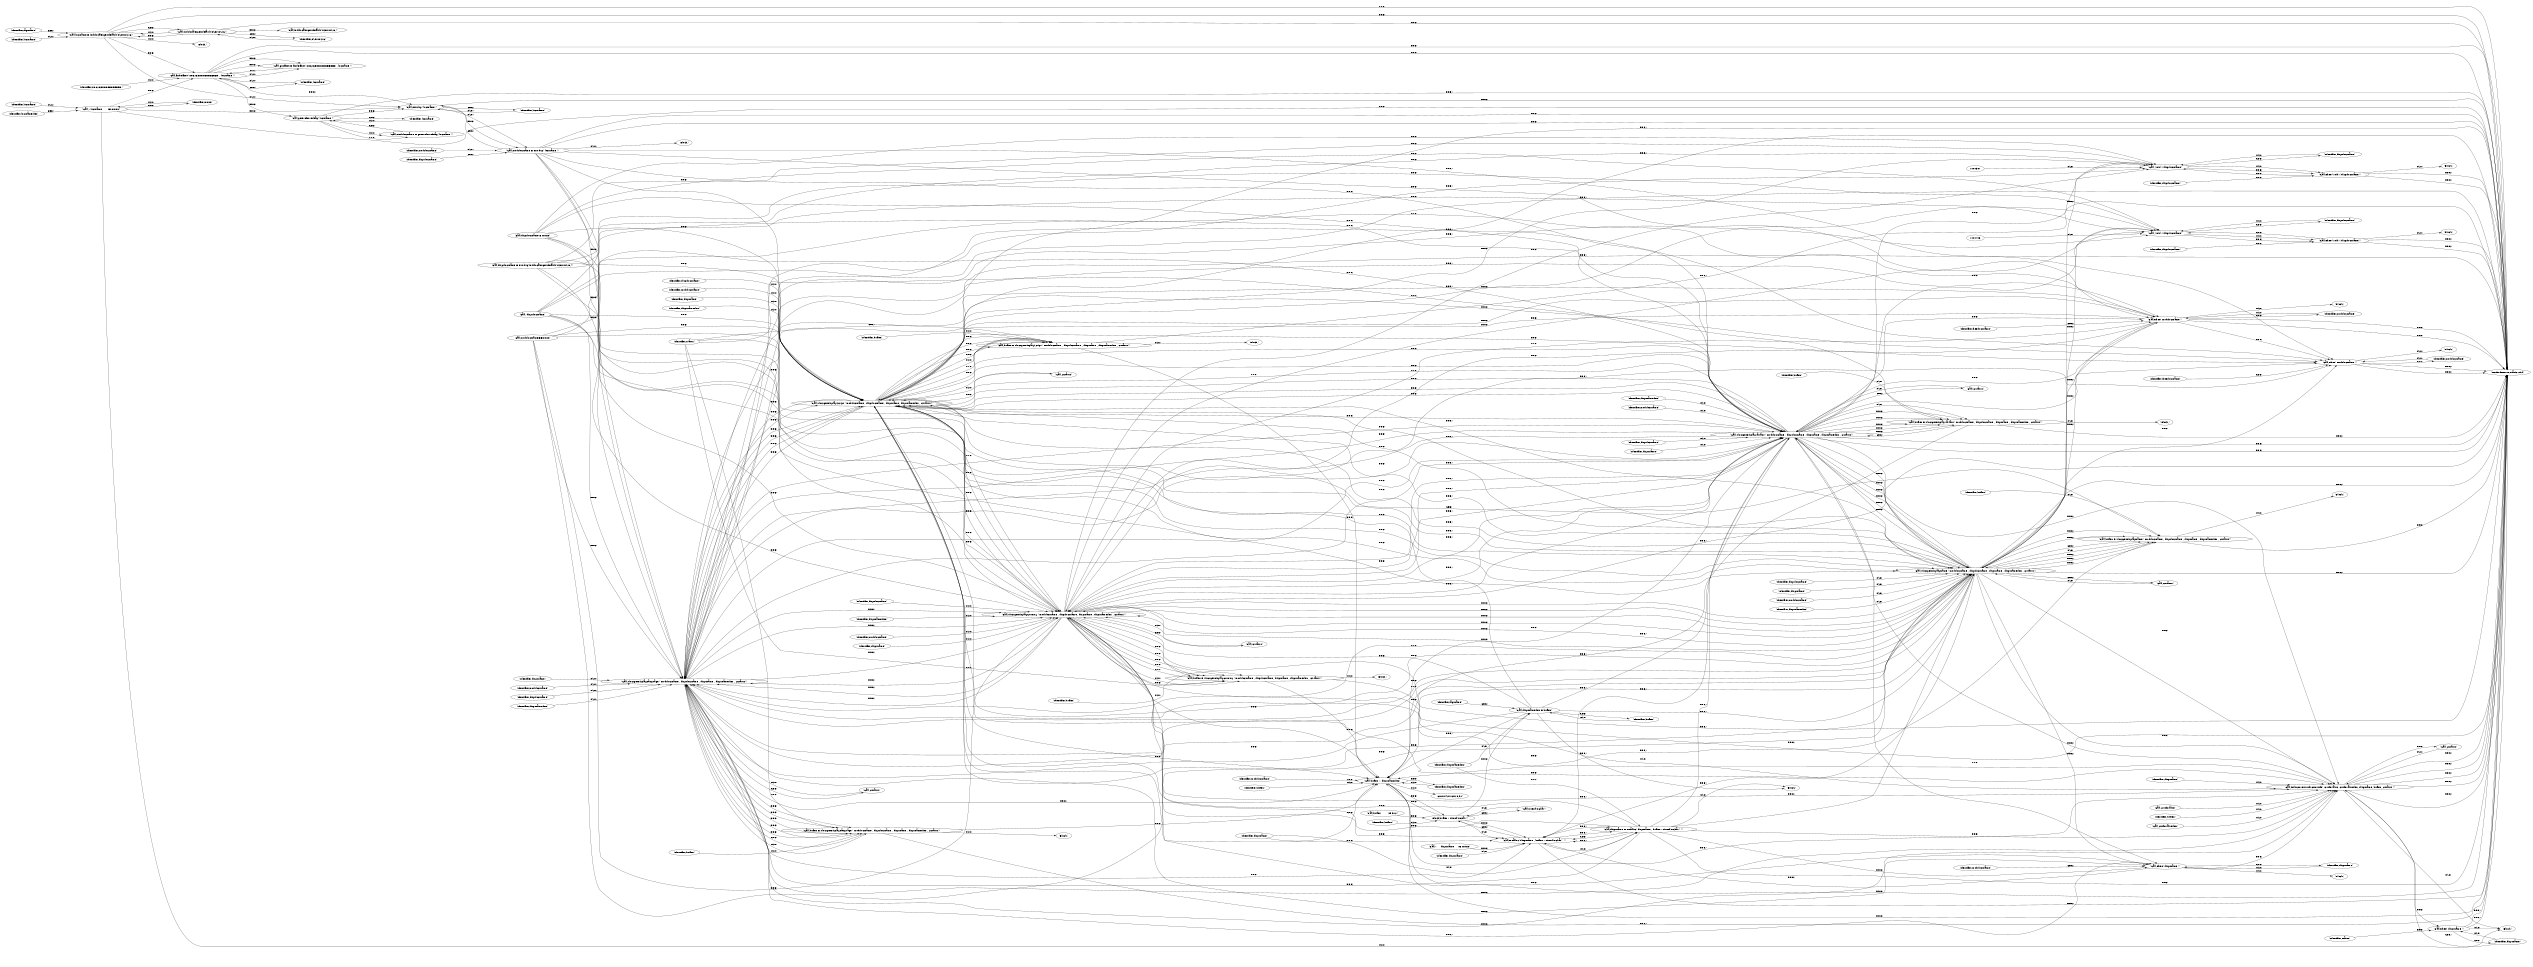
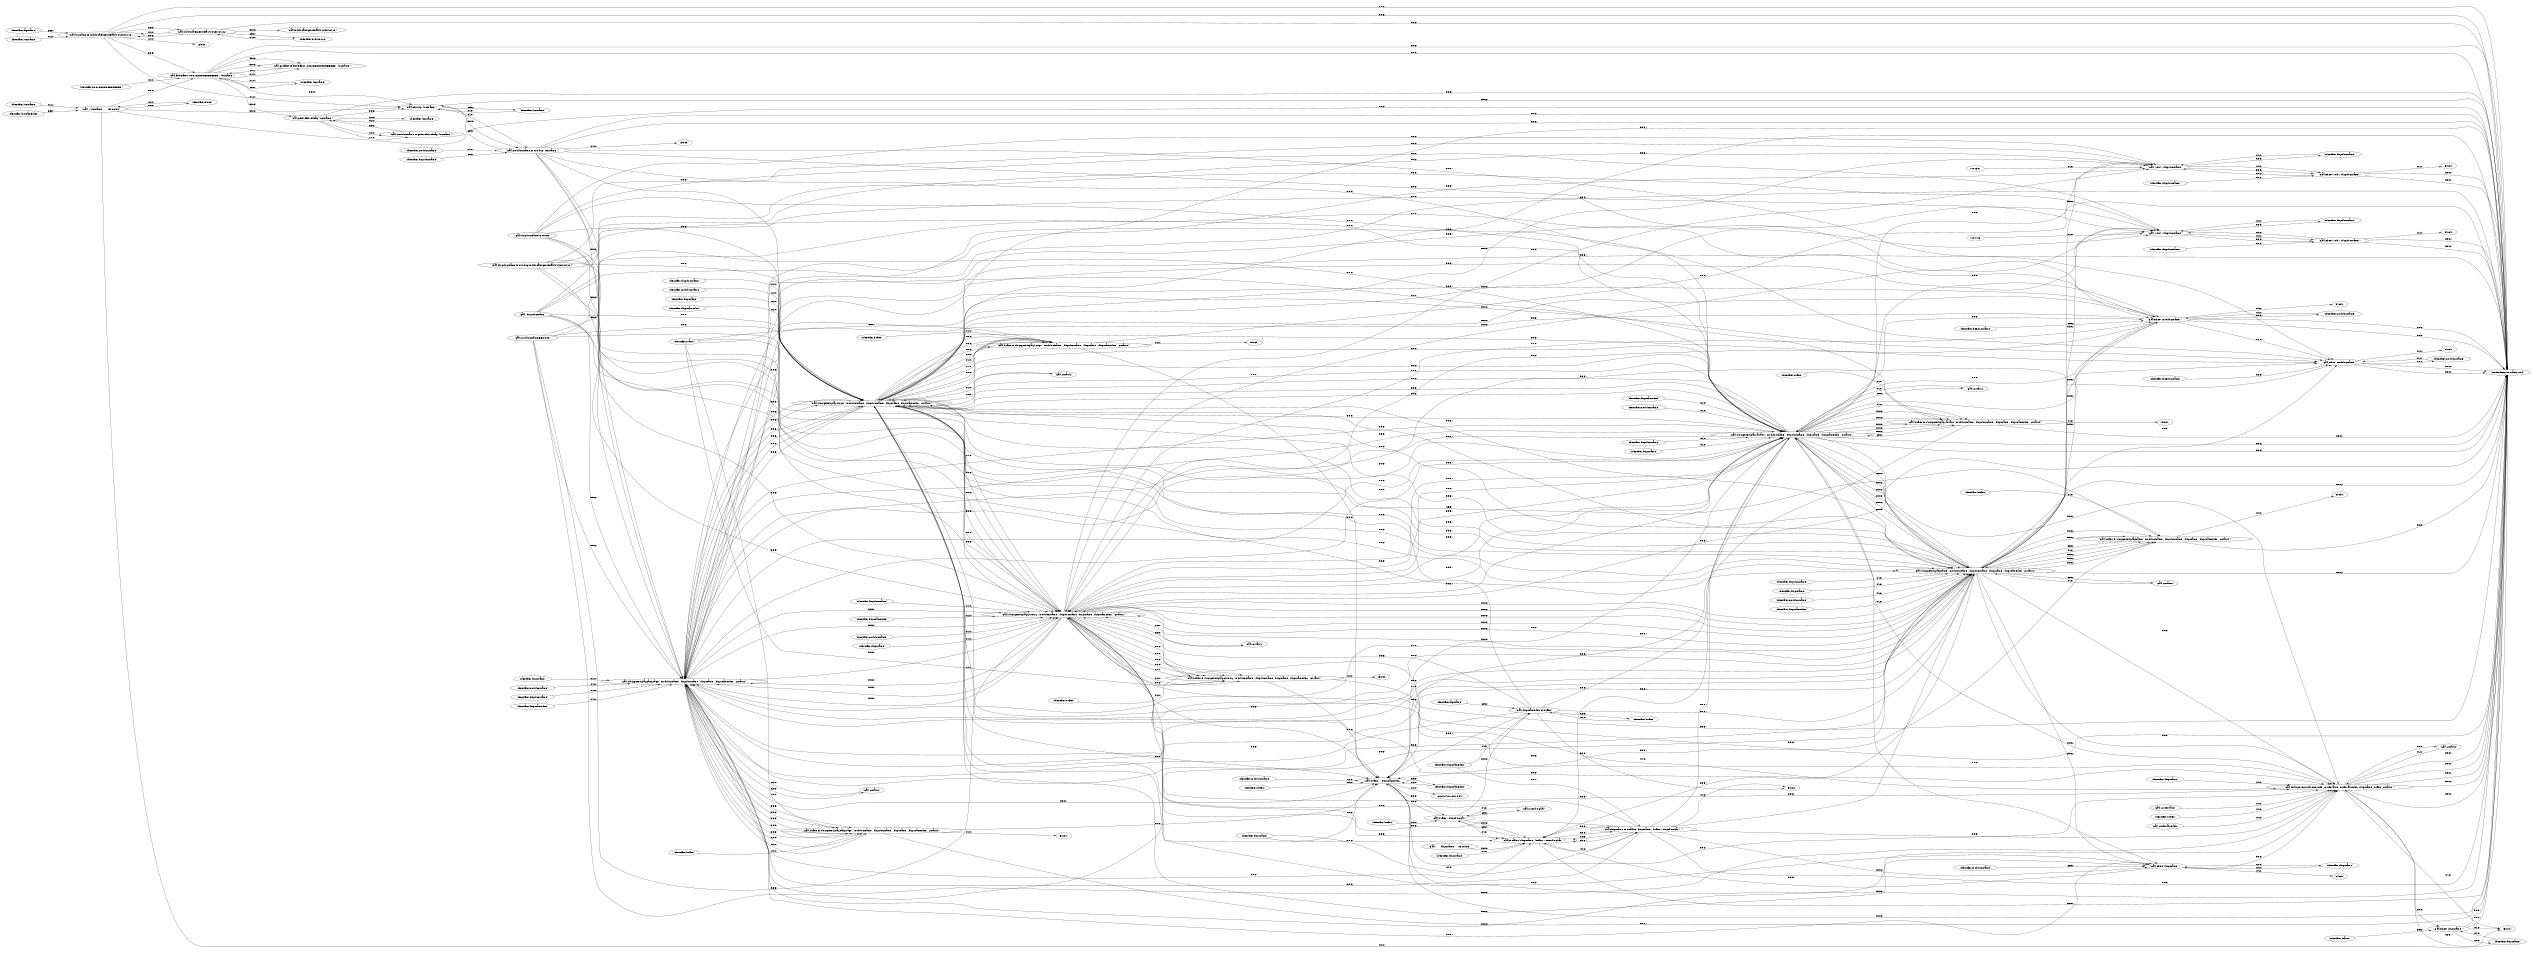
node "(Call,buflen          t= 512)": removed
node "(Block,buflen * sizeof(UChar))": label "(Block,buflen * sizeof(UChar))" -> "(Call,buflen * sizeof(UChar))"
